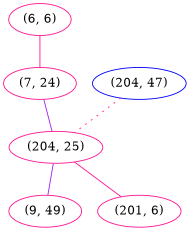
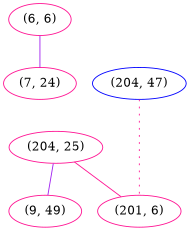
edge "(6, 6)" -- "(7, 24)": color deeppink -> purple
edge "(7, 24)" -- "(204, 25)": removed
edge "(204, 47)" -- "(204, 25)": now "(204, 47)" -- "(201, 6)"
